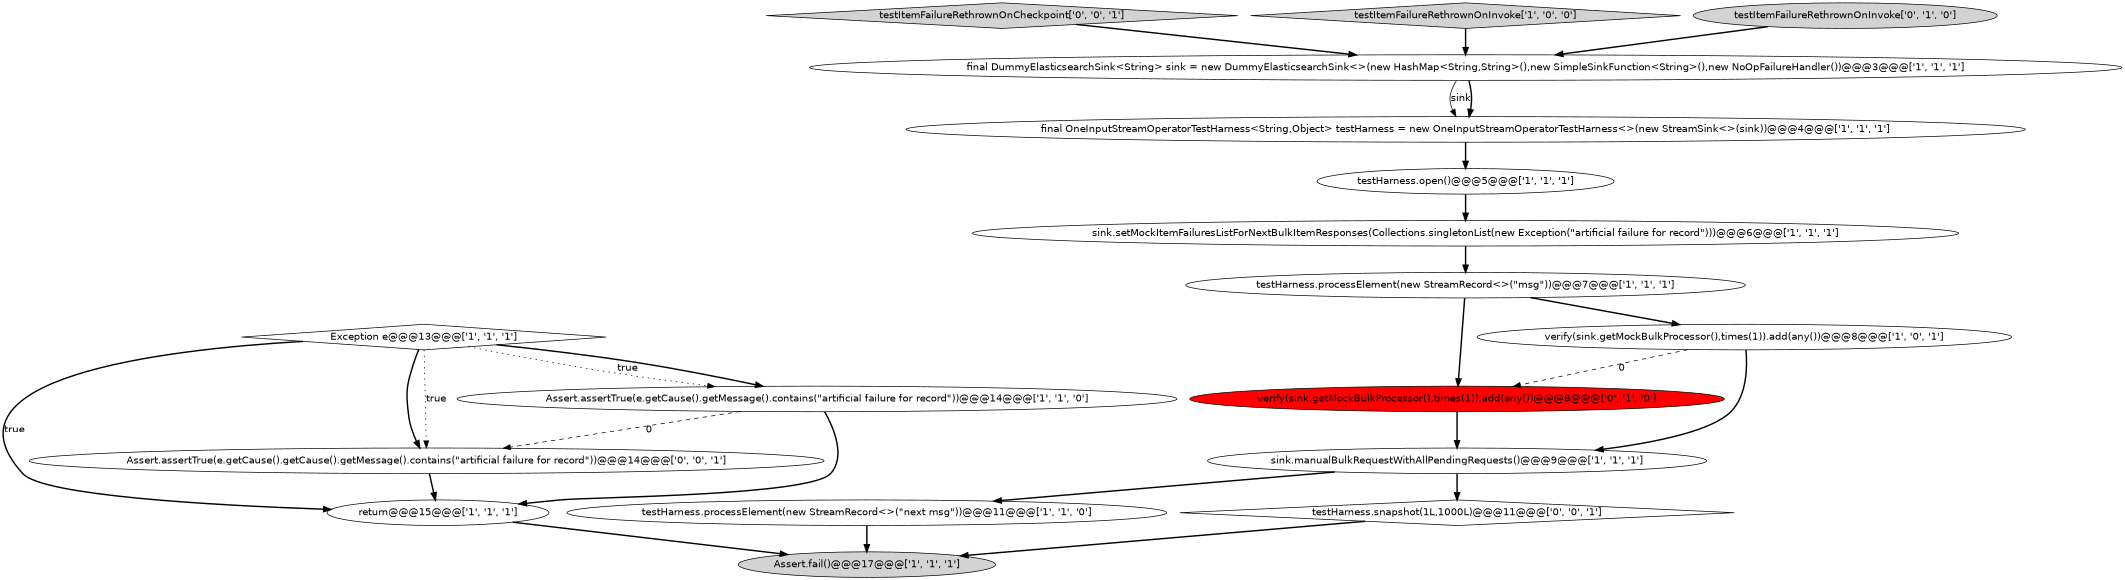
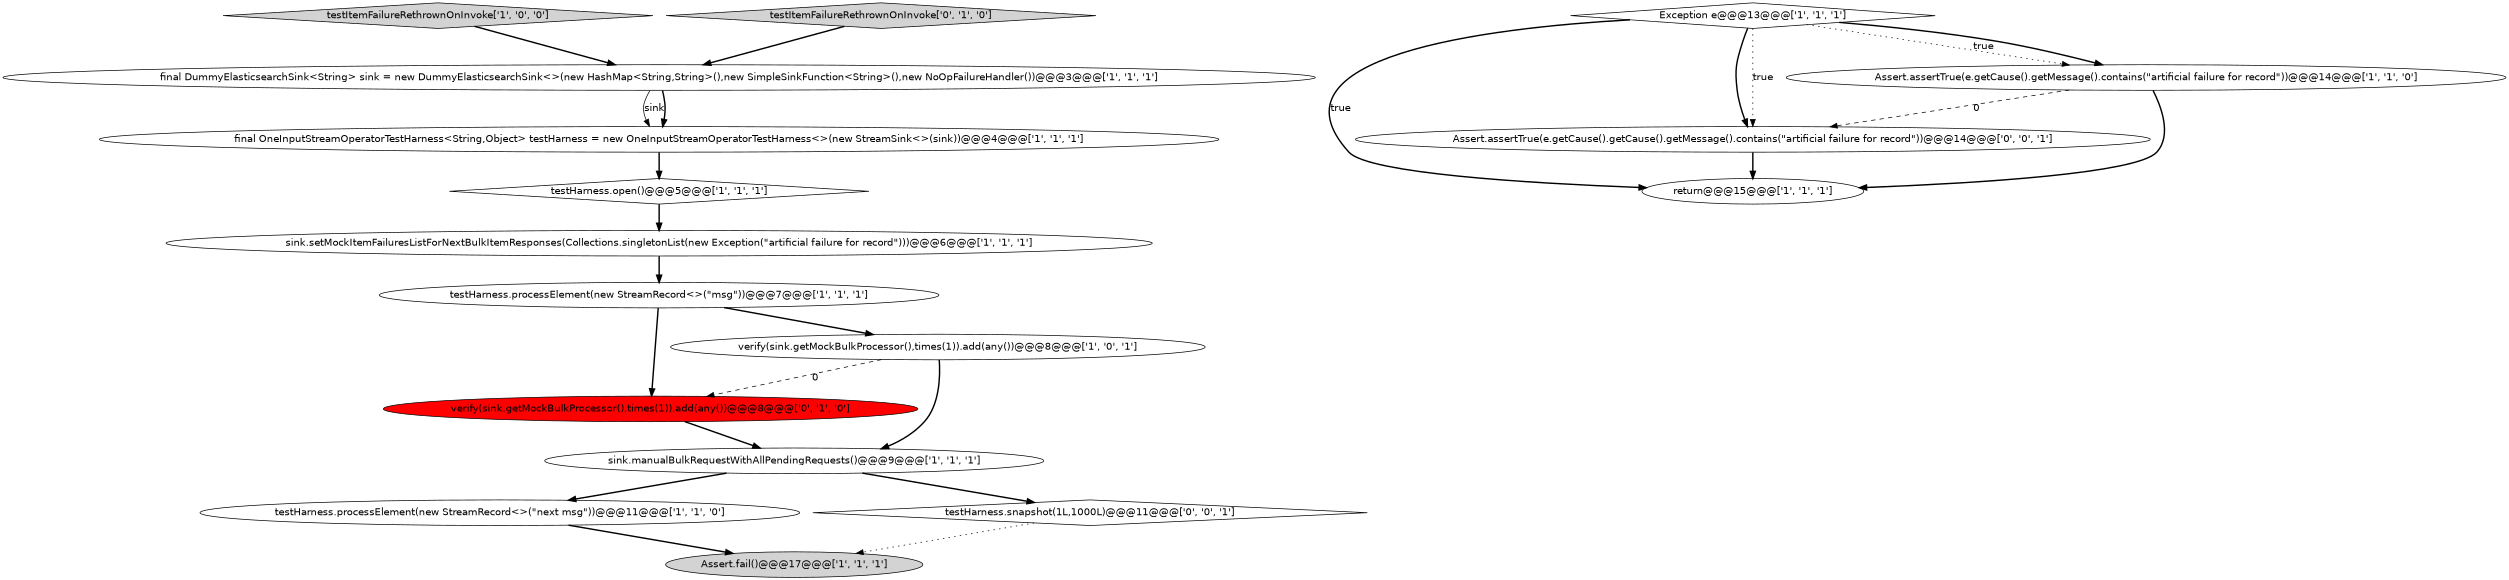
node "testItemFailureRethrownOnCheckpoint['0', '0', '1']": removed
node "testItemFailureRethrownOnInvoke['0', '1', '0']": shape ellipse -> diamond
node "testHarness.open()@@@5@@@['1', '1', '1']": shape ellipse -> diamond
edge "return@@@15@@@['1', '1', '1']" -> "Assert.fail()@@@17@@@['1', '1', '1']": removed
edge "testHarness.snapshot(1L,1000L)@@@11@@@['0', '0', '1']" -> "Assert.fail()@@@17@@@['1', '1', '1']": style bold -> dotted
